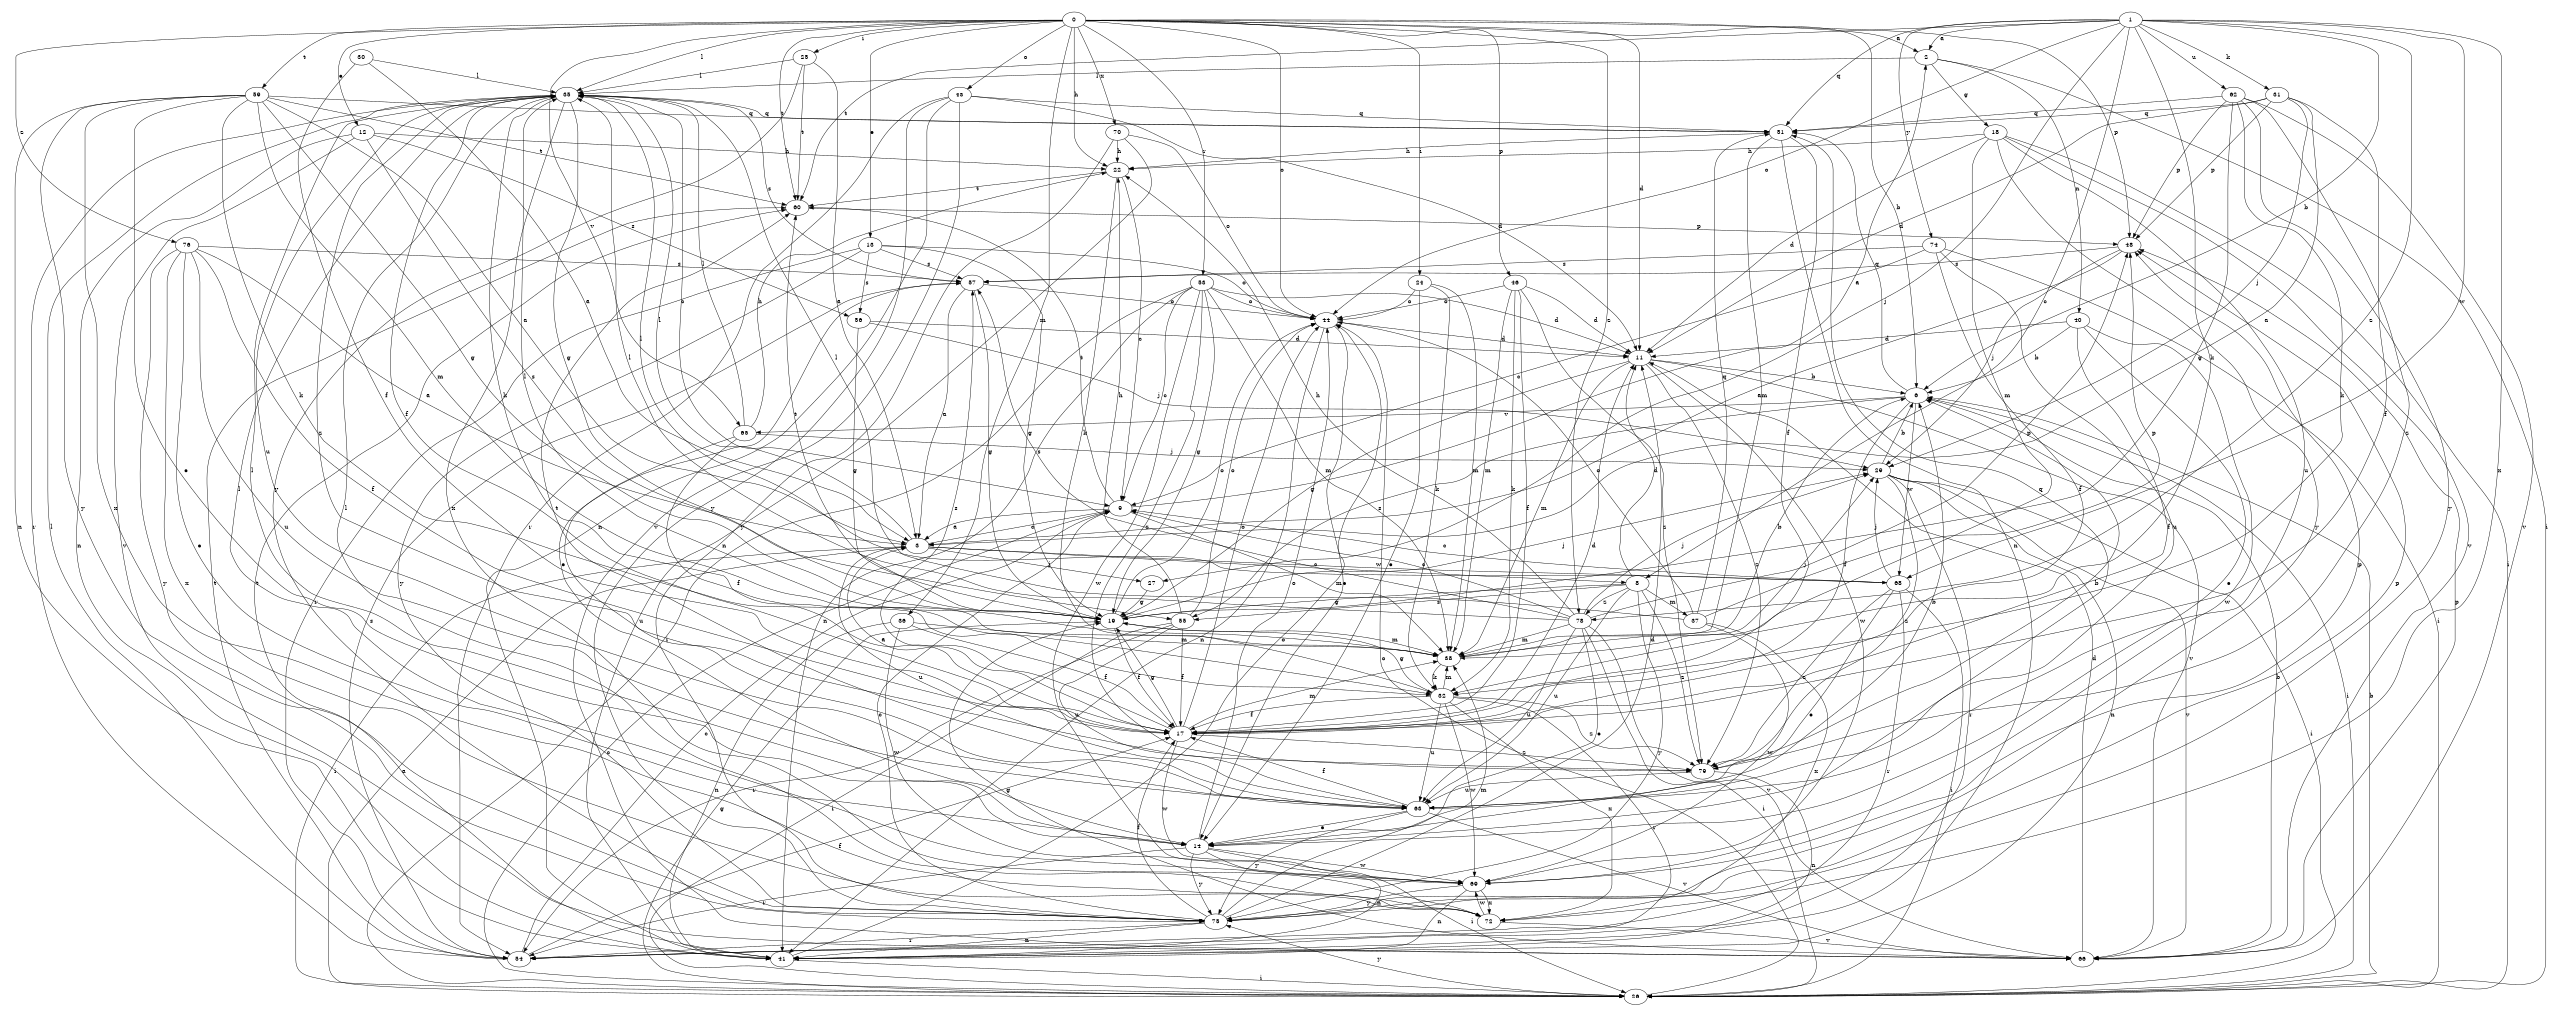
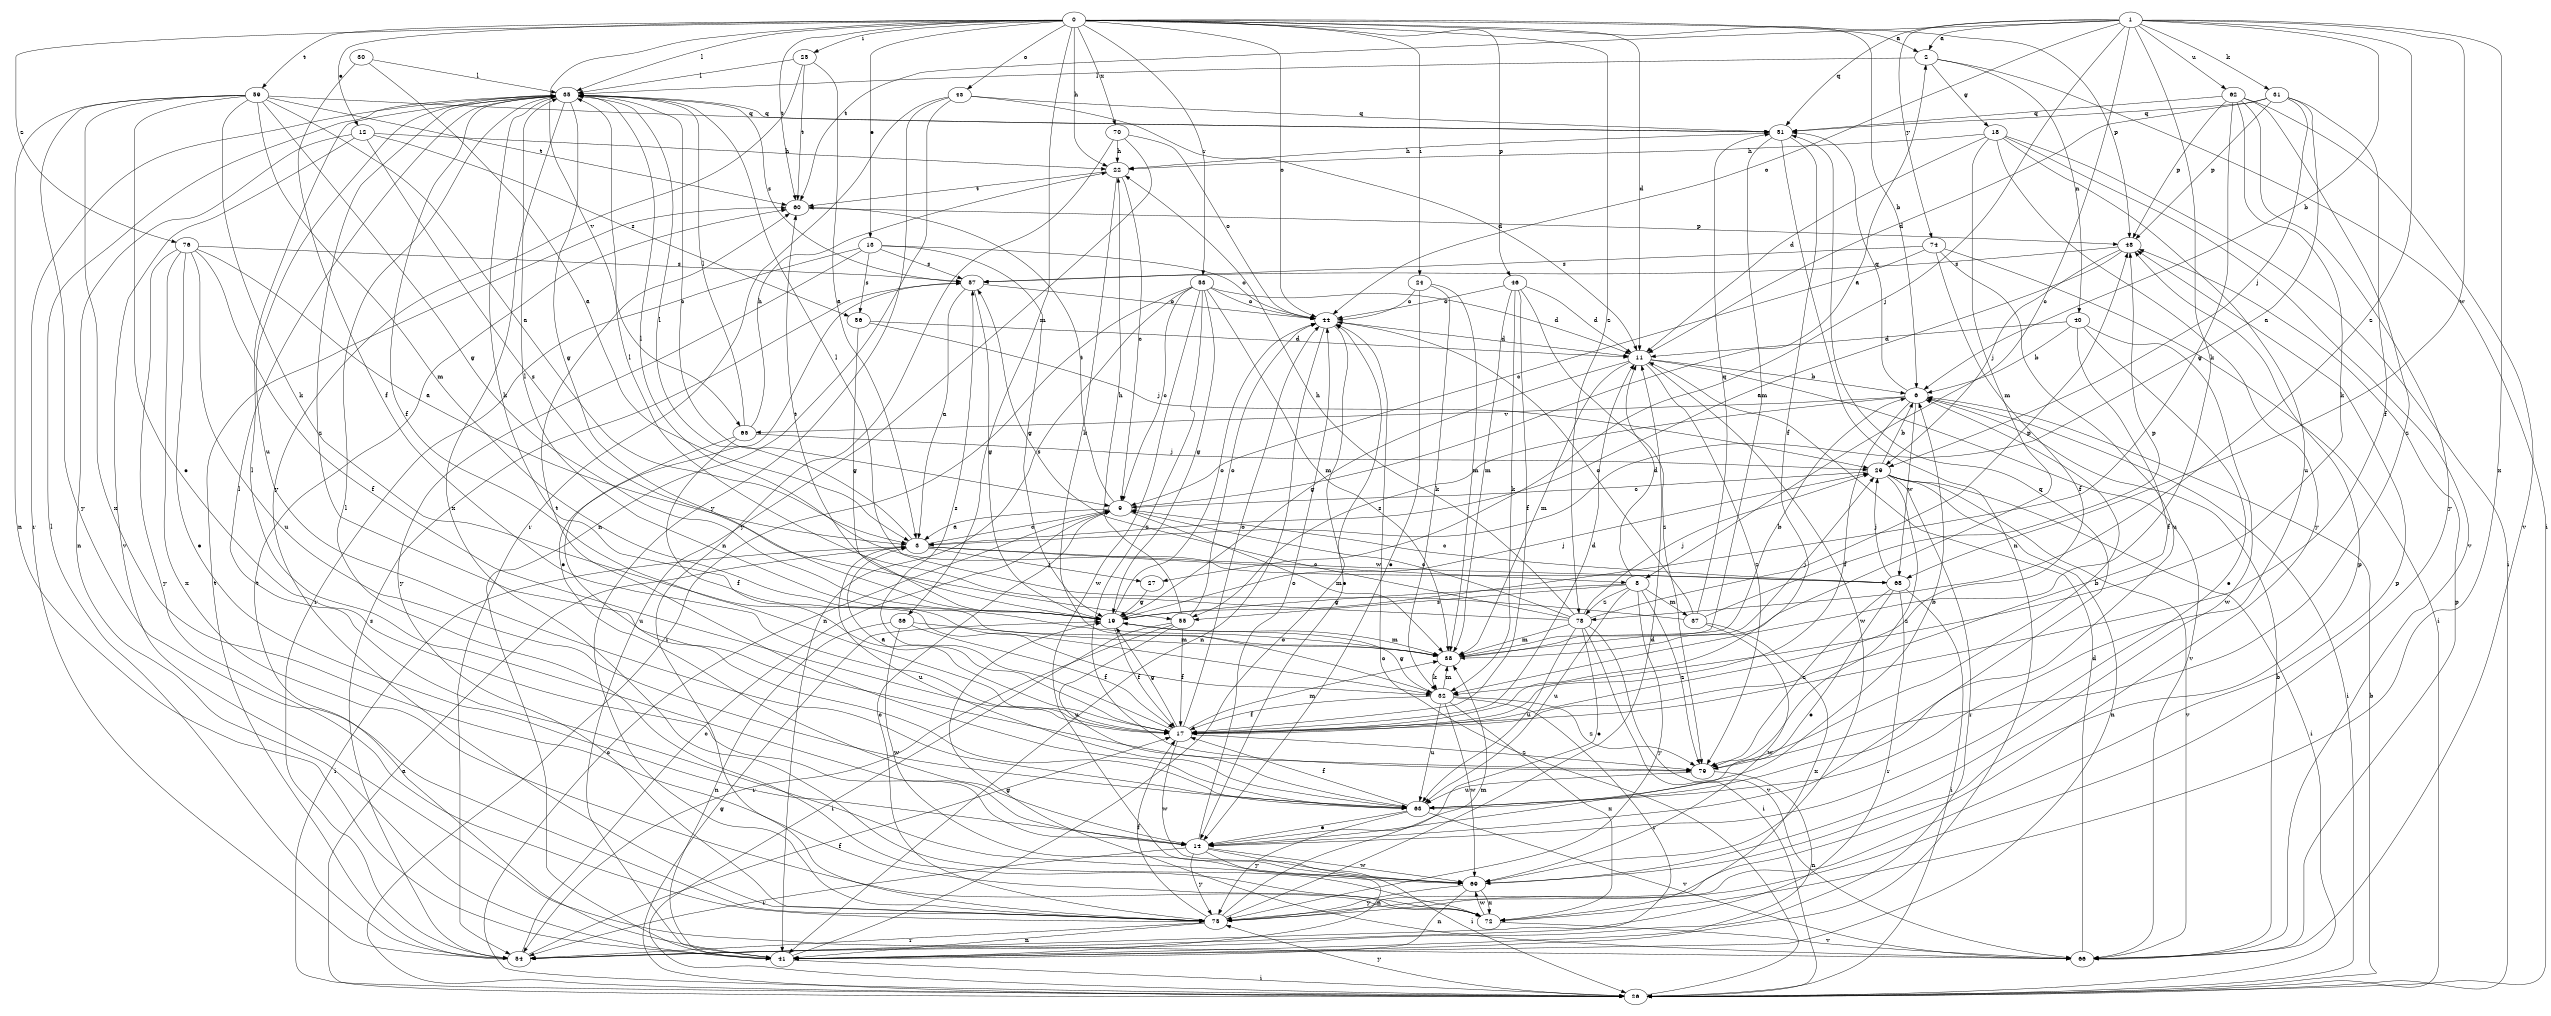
edge "29" -> "9": added, label "c"
edge "43" -> "66": removed, label "v"
